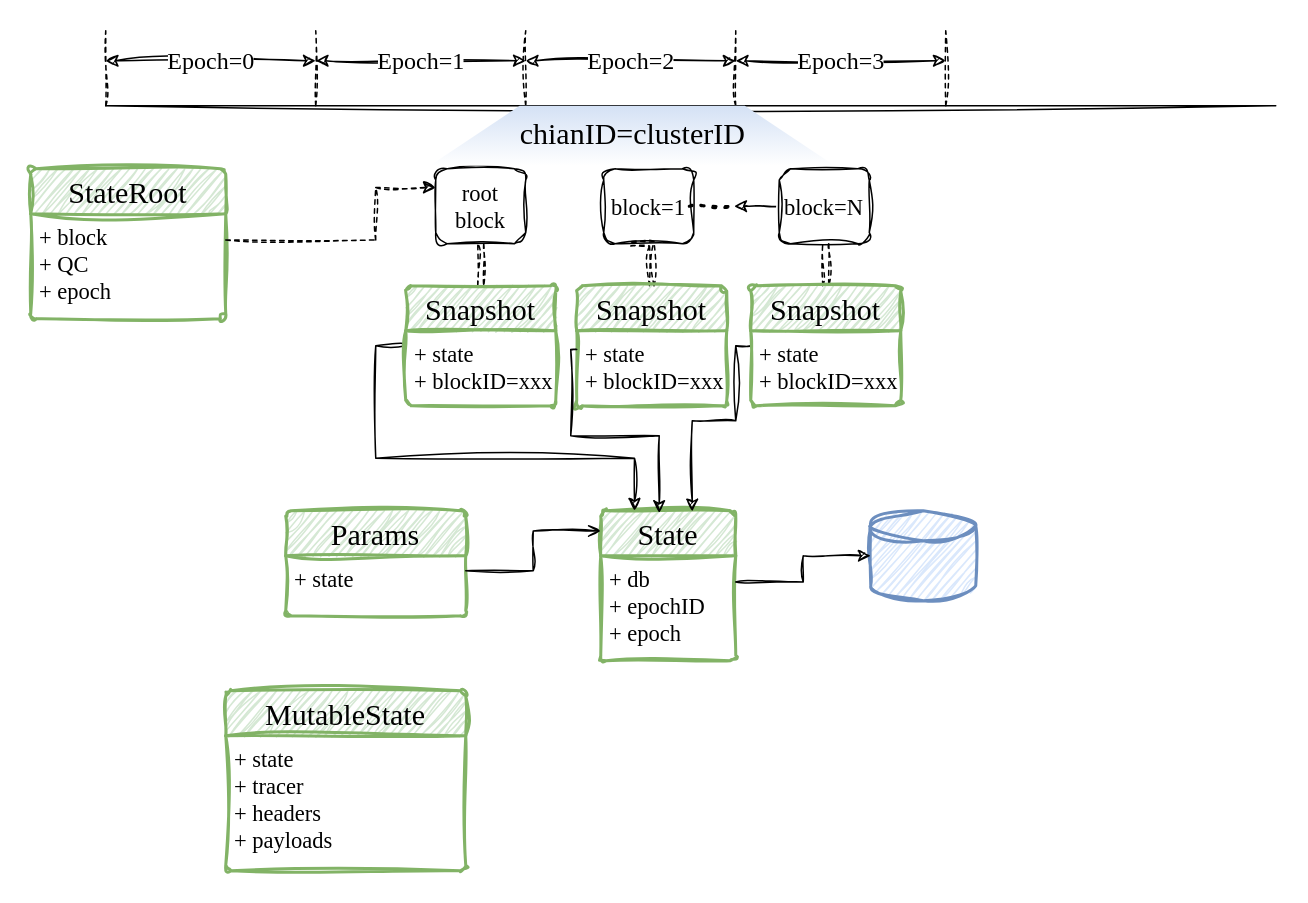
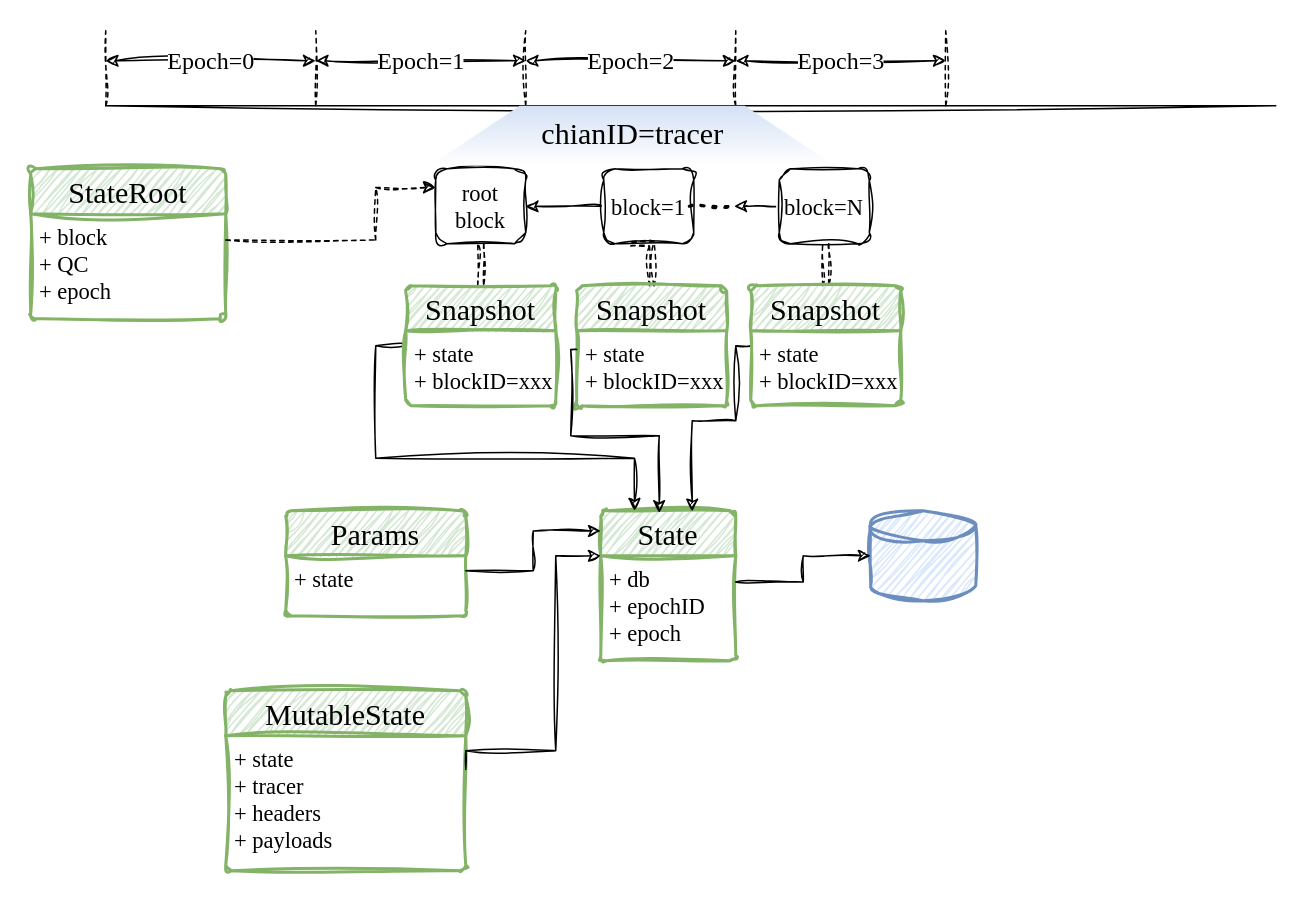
node "chianID=clusterID": label "chianID=clusterID" -> "chianID=tracer"
edge "block=1" -> "rootblock": added
edge "+ state" -> "State": arrowhead open -> classic
edge "+ state + tracer + headers + payloads" -> "+ db + epochID + epoch": added
